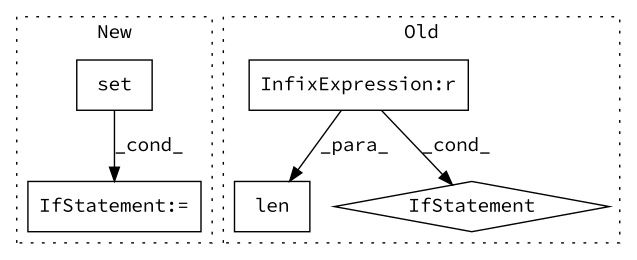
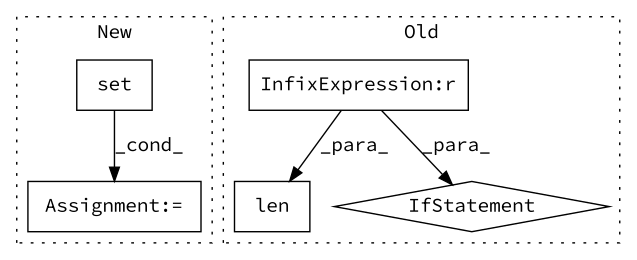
edge "InfixExpression:r" -> "IfStatement": label "_cond_" -> "_para_"
node "IfStatement:=": label "IfStatement:=" -> "Assignment:="
